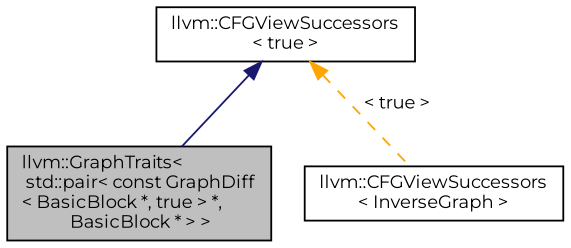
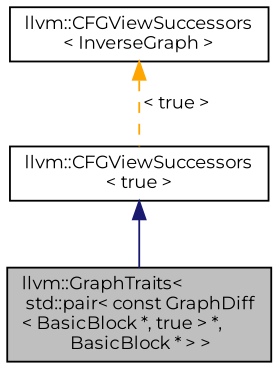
edge "llvm::CFGViewSuccessors < InverseGraph >" -> "llvm::CFGViewSuccessors < true >": reversed
